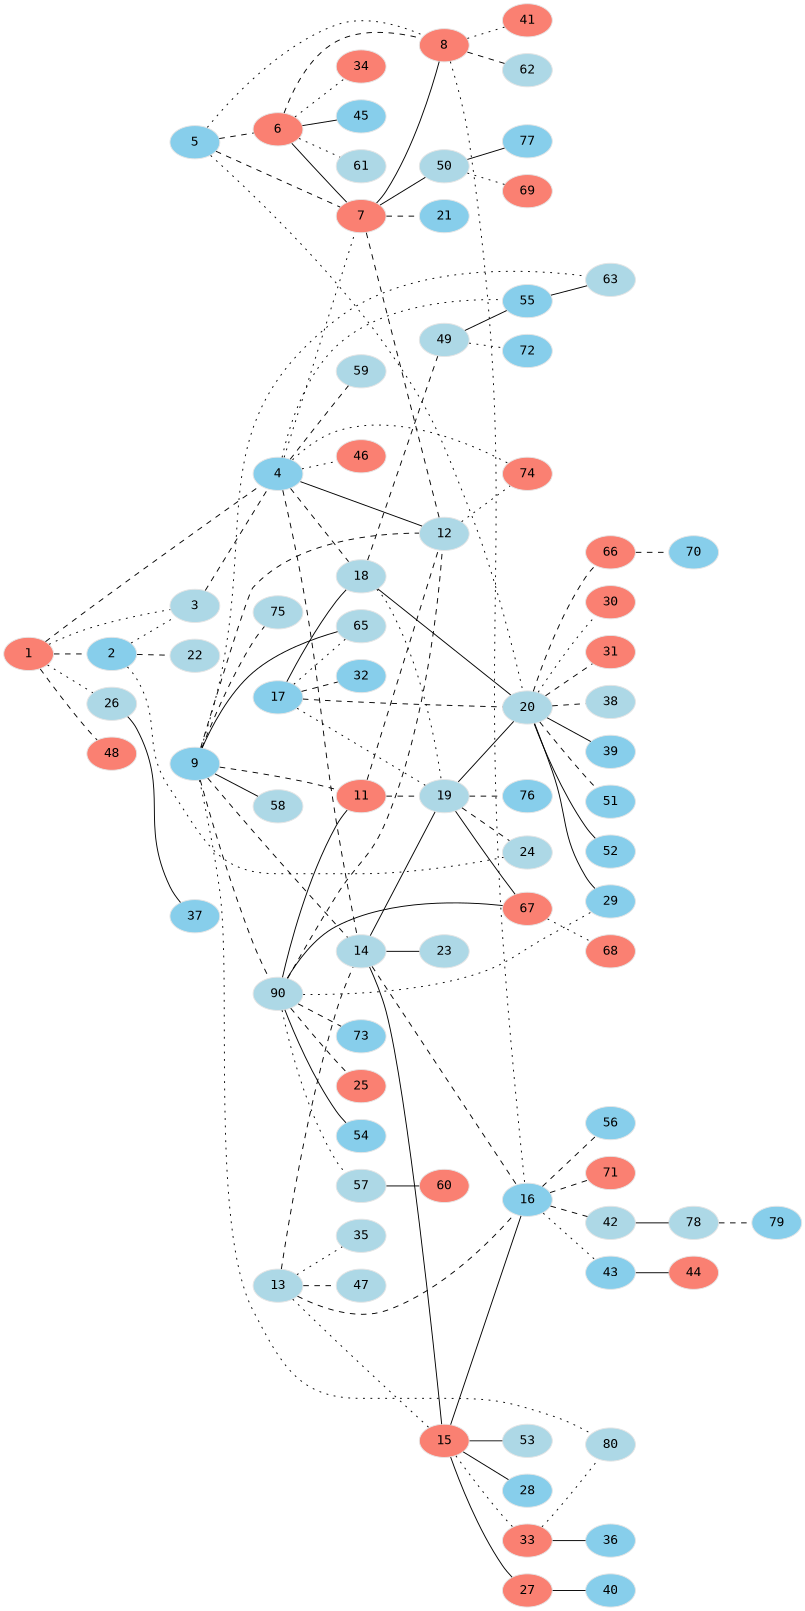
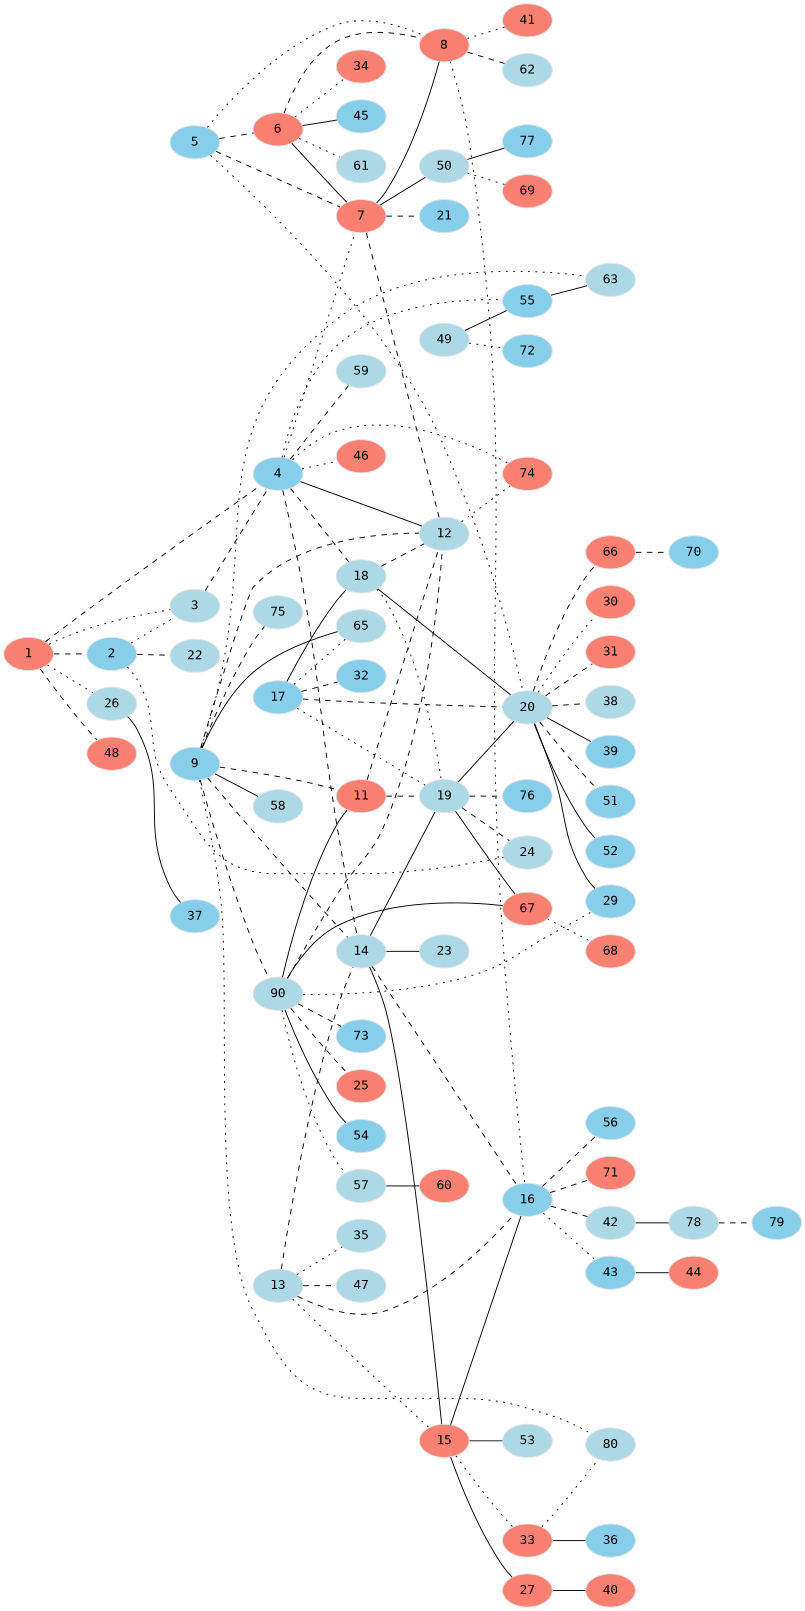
edge "49" -- "18": now "12" -- "18"
node "28": removed
node "40": fillcolor skyblue -> salmon
